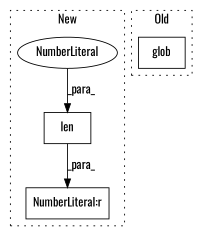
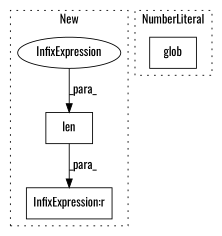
cluster "Old": label "Old" -> "NumberLiteral"
node "NumberLiteral": label "NumberLiteral" -> "InfixExpression"
node "NumberLiteral:r": label "NumberLiteral:r" -> "InfixExpression:r"
